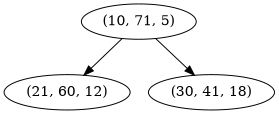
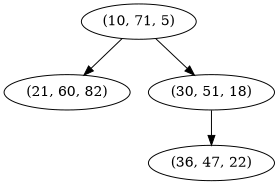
node "(21, 60, 12)": label "(21, 60, 12)" -> "(21, 60, 82)"
node "(30, 41, 18)": label "(30, 41, 18)" -> "(30, 51, 18)"
node "(36, 47, 22)": added
